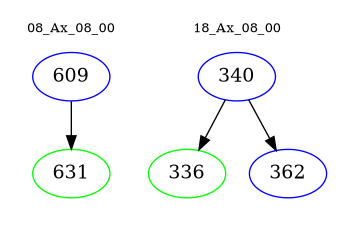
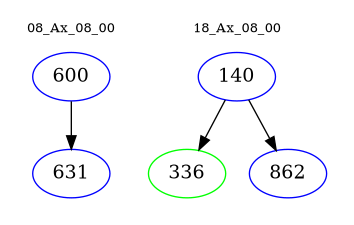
node "609": label "609" -> "600"
node "340": label "340" -> "140"
node "631": color green -> blue
node "362": label "362" -> "862"
